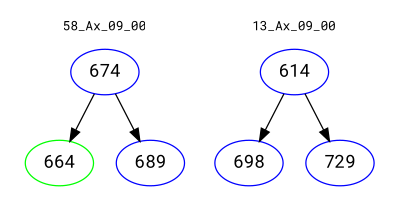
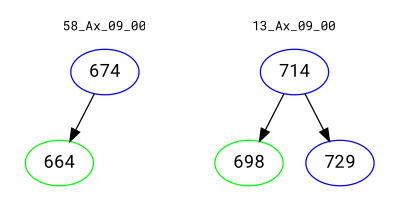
node "614": label "614" -> "714"
node "689": removed
node "698": color blue -> green
